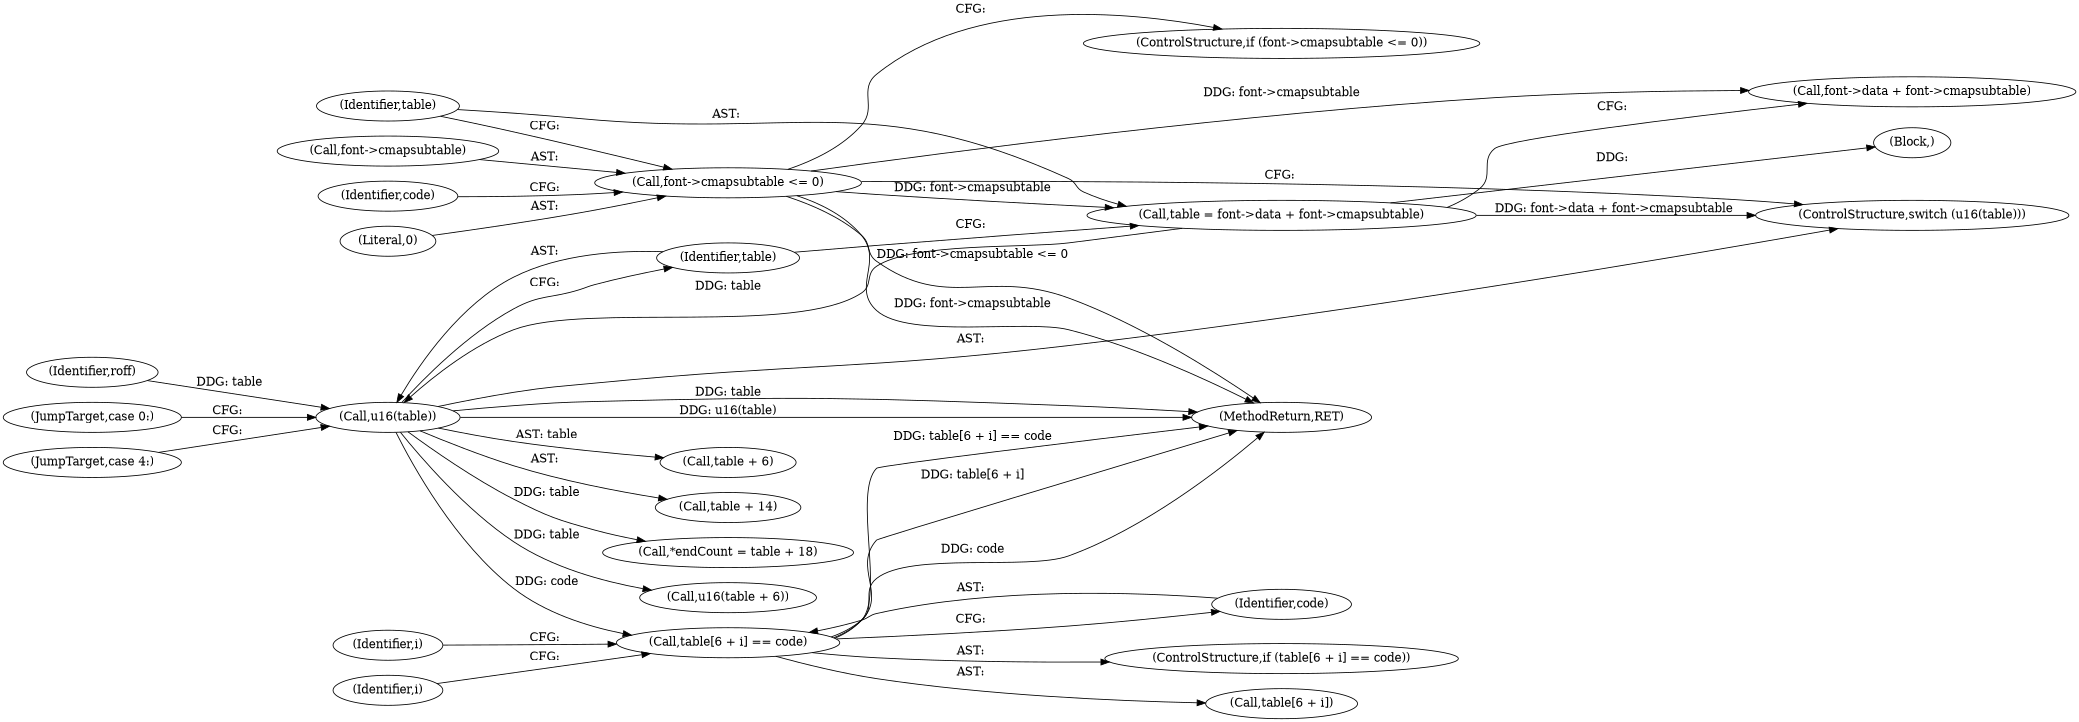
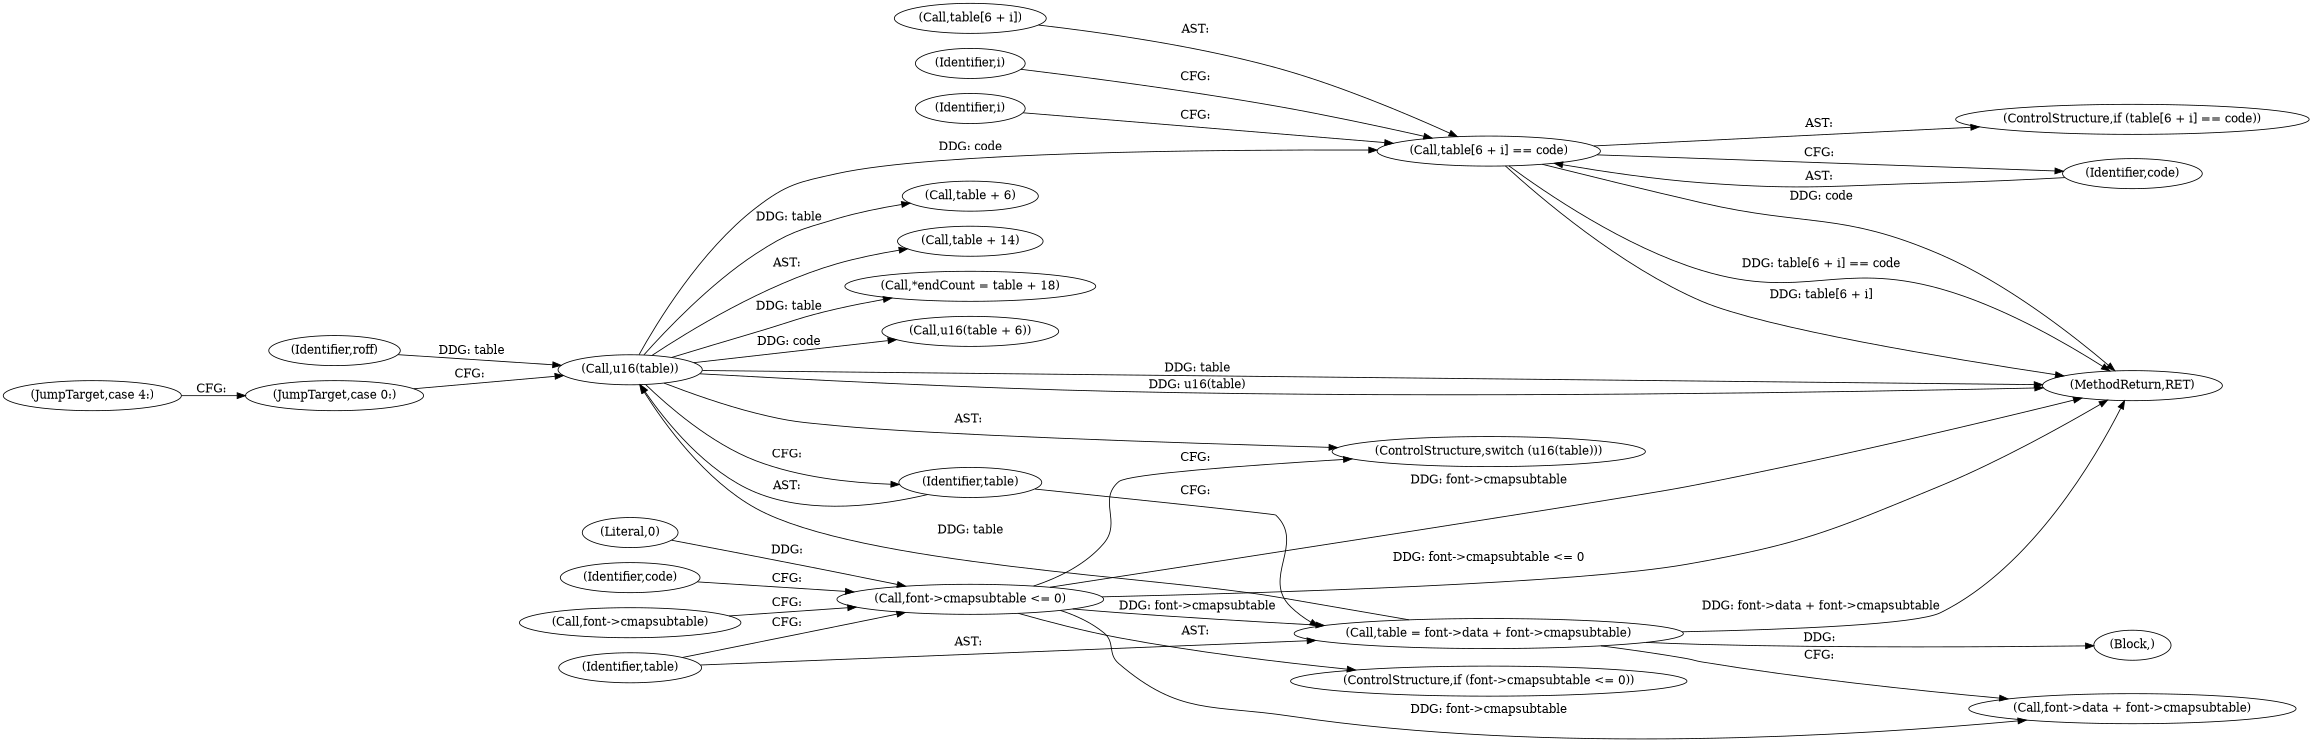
edge "(Call,font->cmapsubtable <= 0)" -> "(ControlStructure,if (font->cmapsubtable <= 0))": label "CFG: " -> "AST: "
edge "(Call,font->cmapsubtable)" -> "(Call,font->cmapsubtable <= 0)": label "AST: " -> "CFG: "
edge "(Literal,0)" -> "(Call,font->cmapsubtable <= 0)": label "AST: " -> "DDG: "
edge "(Call,table = font->data + font->cmapsubtable)" -> "(ControlStructure,switch (u16(table)))": now "(Call,table = font->data + font->cmapsubtable)" -> "(MethodReturn,RET)"
edge "(Call,u16(table))" -> "(Call,table + 6)": label "AST: table" -> "DDG: table"
edge "(JumpTarget,case 4:)" -> "(Call,u16(table))": now "(JumpTarget,case 4:)" -> "(JumpTarget,case 0:)"
edge "(Call,u16(table))" -> "(Call,u16(table + 6))": label "DDG: table" -> "DDG: code"
edge "(Call,table[6 + i] == code)" -> "(Call,table[6 + i])": reversed
